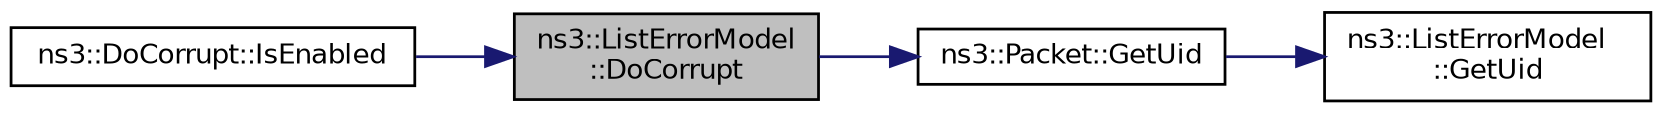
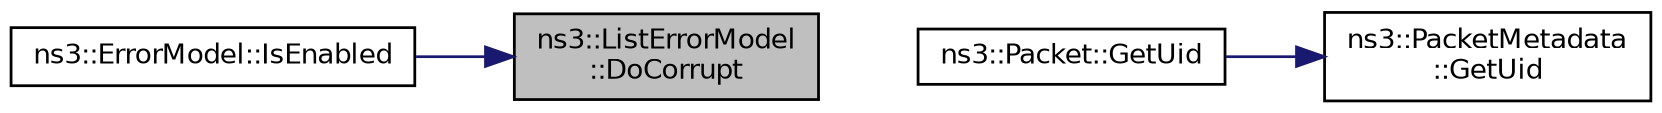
node "ns3::DoCorrupt::IsEnabled": label "ns3::DoCorrupt::IsEnabled" -> "ns3::ErrorModel::IsEnabled"
edge "ns3::ListErrorModel ::DoCorrupt" -> "ns3::Packet::GetUid": removed
node "ns3::ListErrorModel ::GetUid": label "ns3::ListErrorModel ::GetUid" -> "ns3::PacketMetadata ::GetUid"
